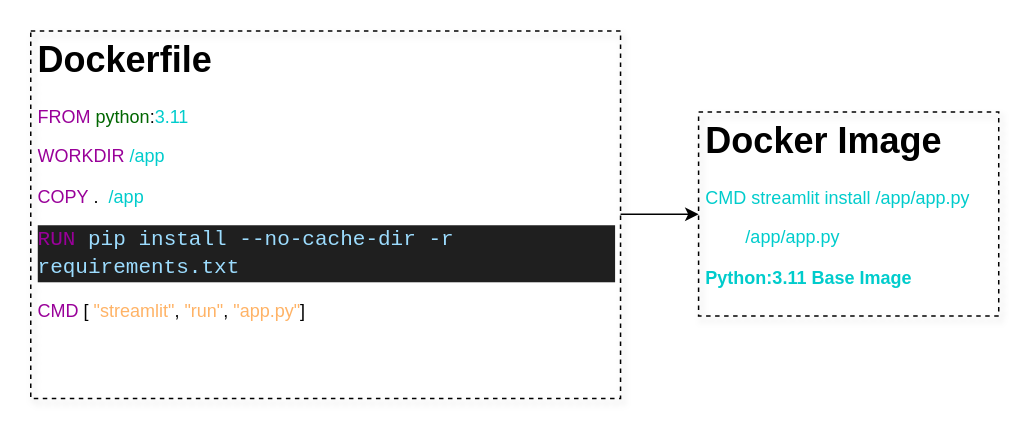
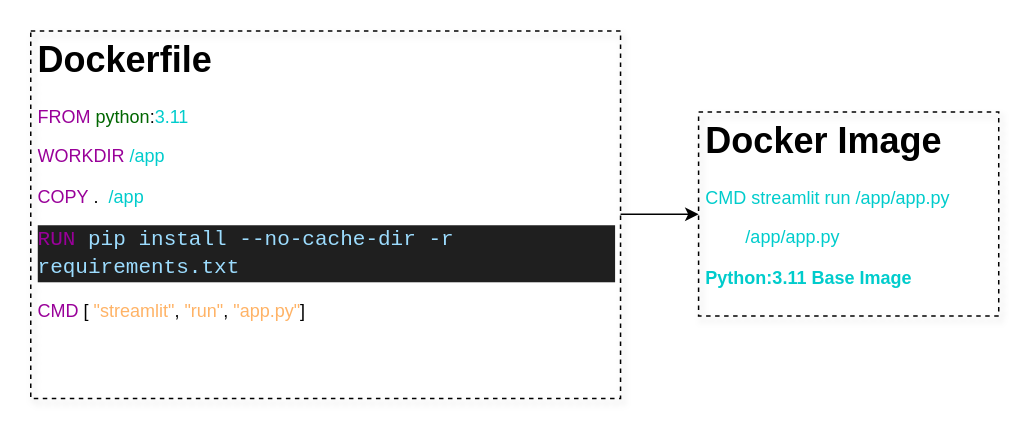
node "Docker ImageCMD streamlit install /app/app.py /app/app.py Python:3.11 Base Image": label "Docker ImageCMD streamlit install /app/app.py /app/app.py Python:3.11 Base Image" -> "Docker ImageCMD streamlit run /app/app.py /app/app.py Python:3.11 Base Image"
